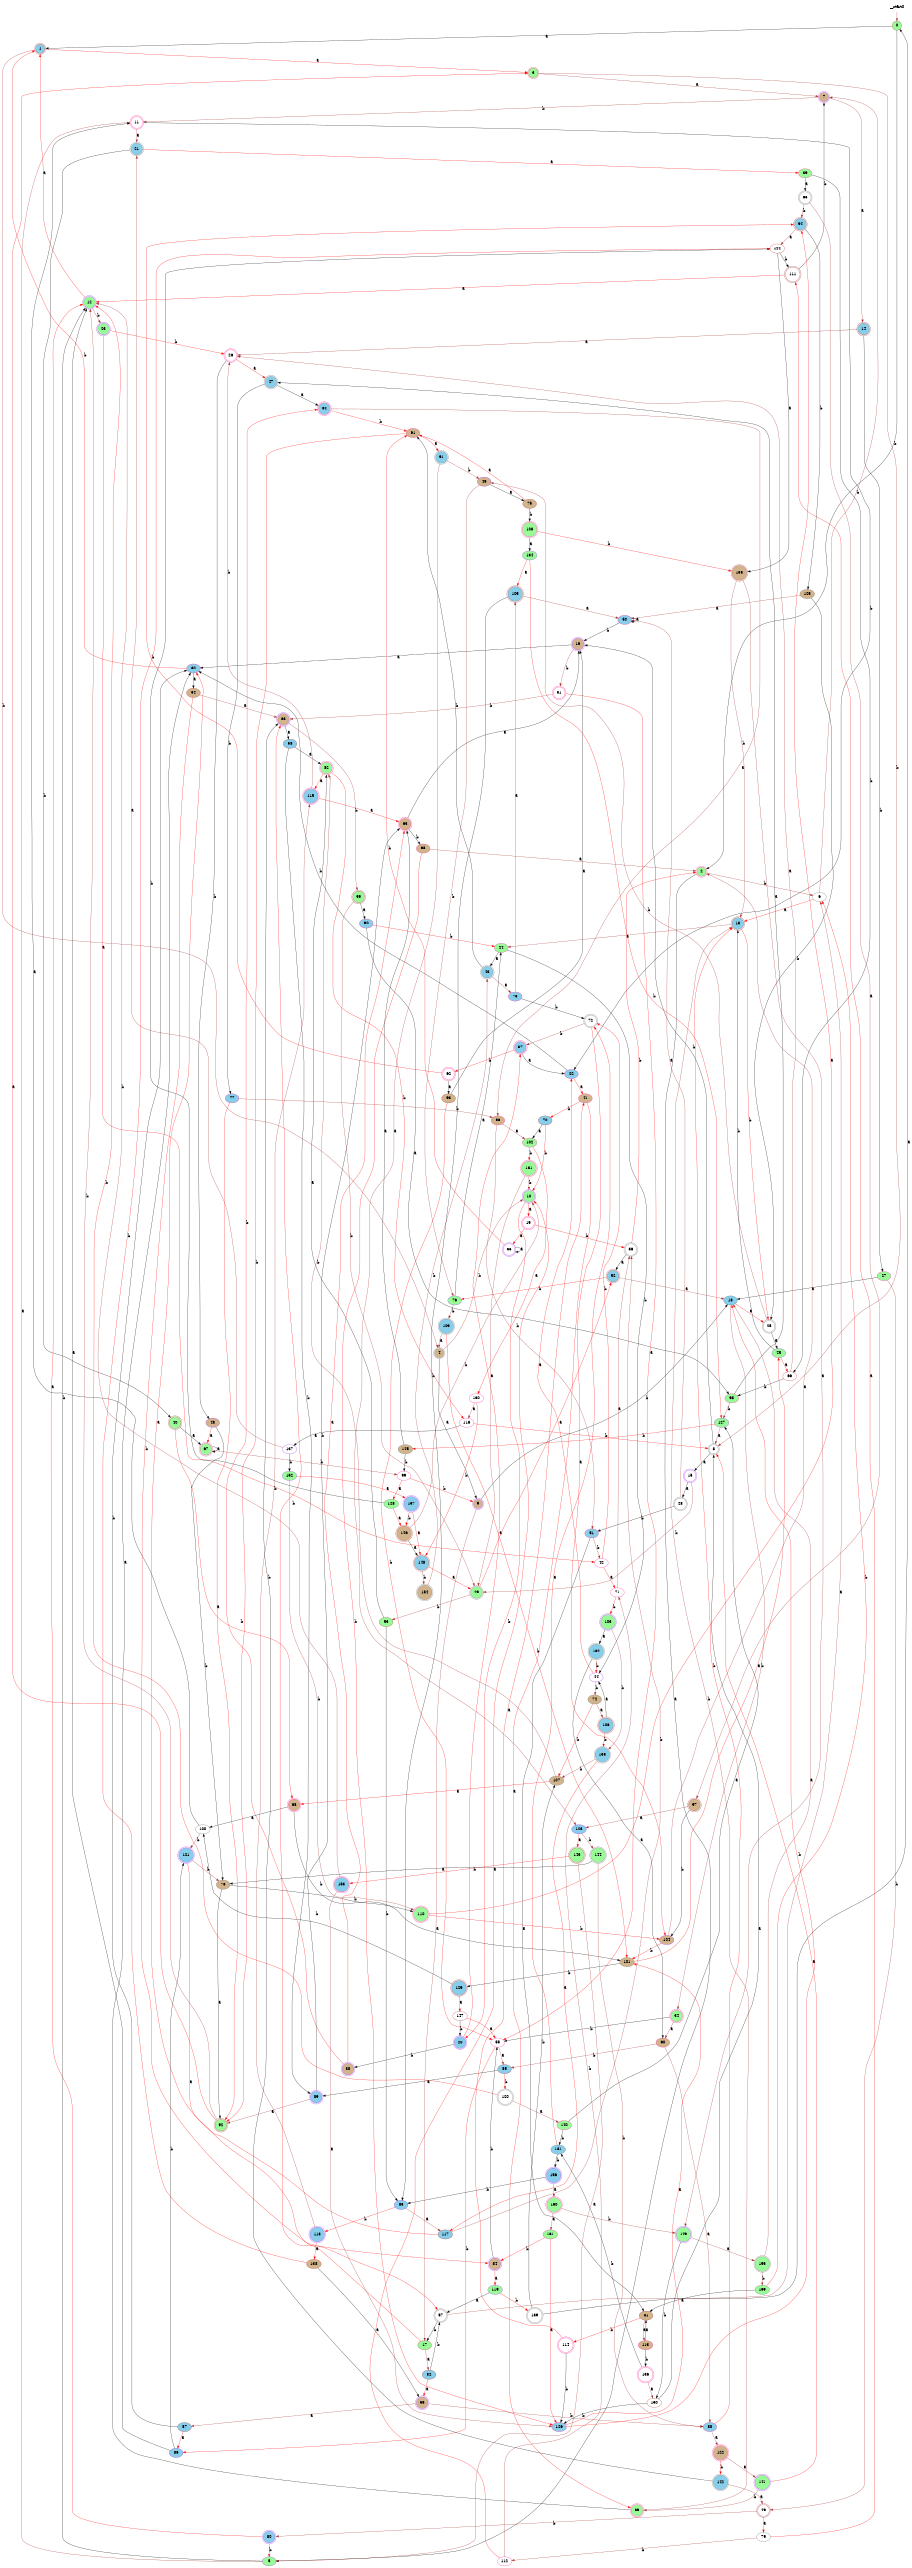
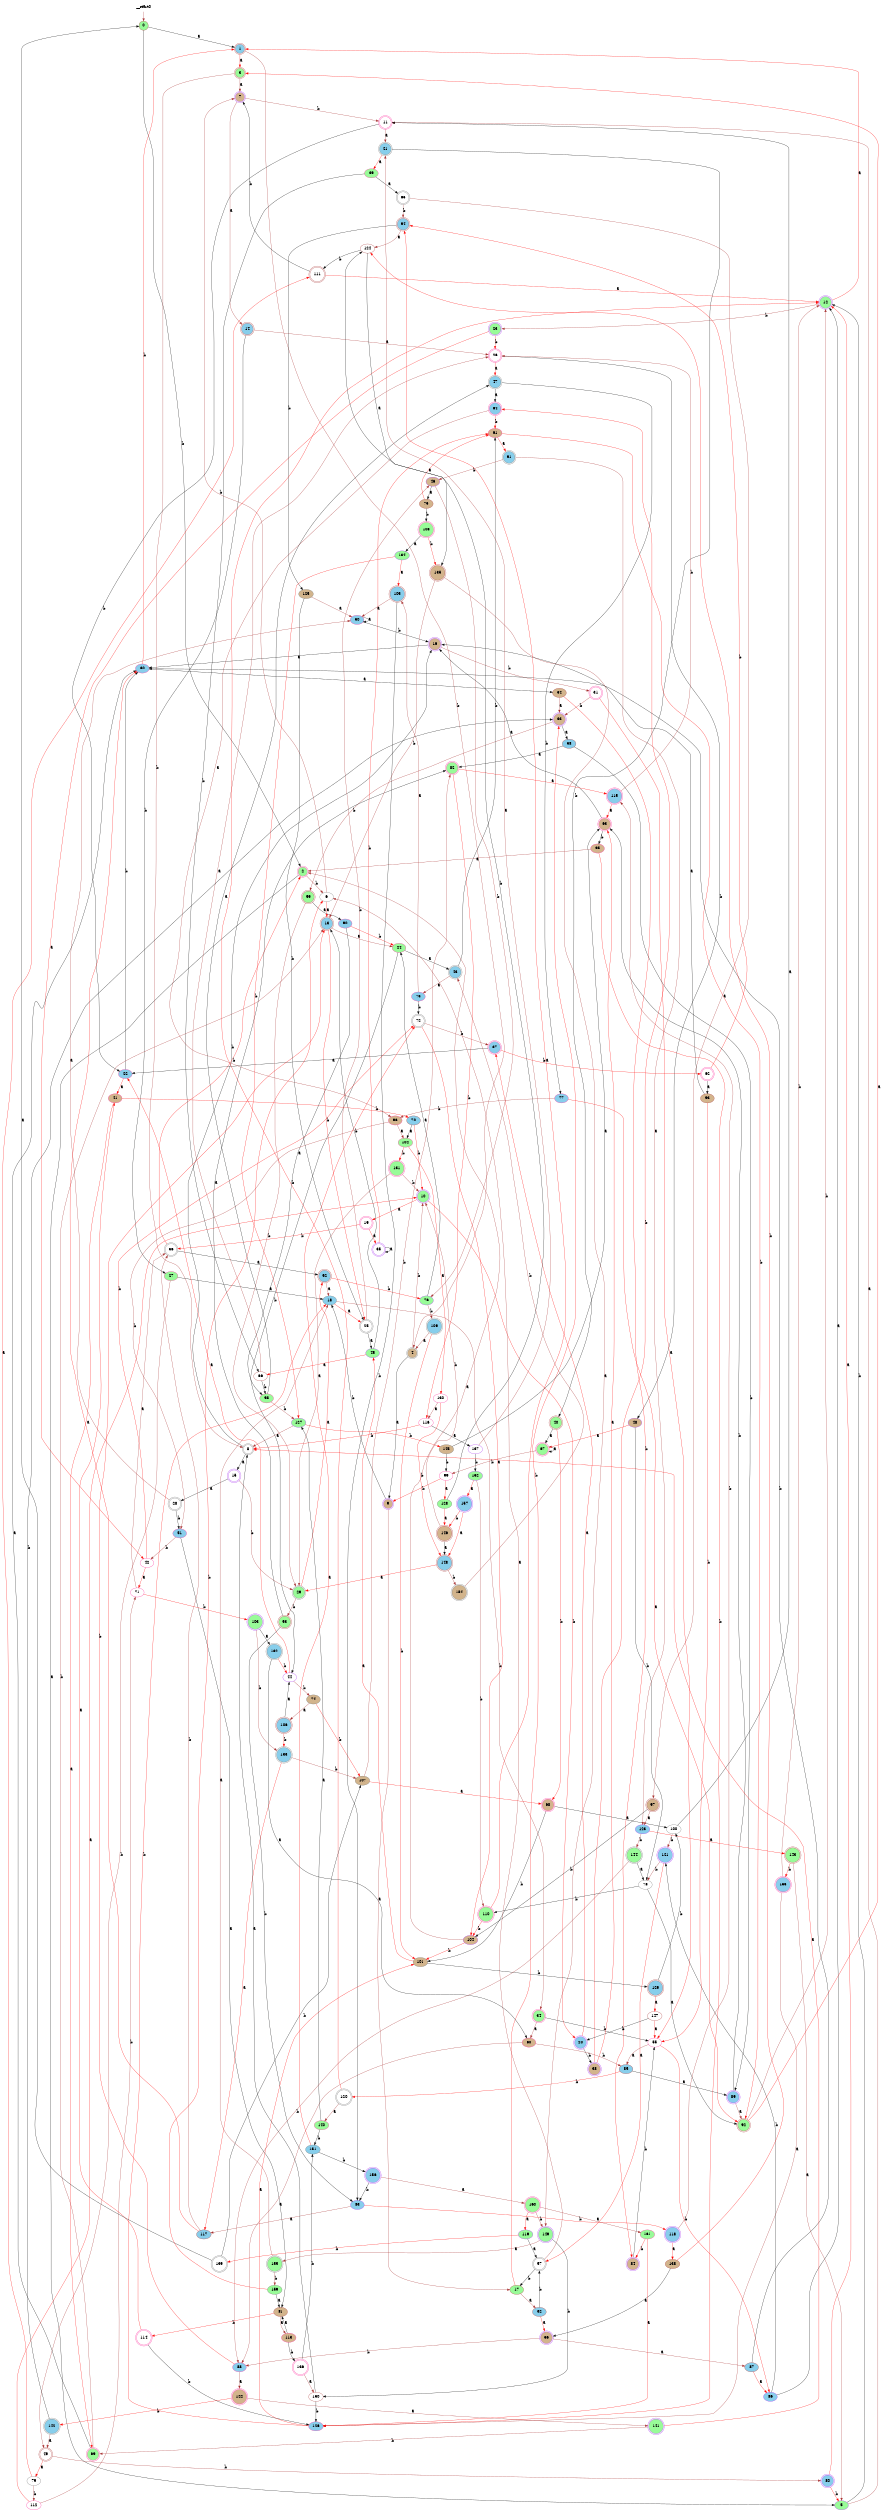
node "53": shape ellipse -> doublecircle
node "78": fillcolor tan -> white
edge "84" -> "119": now "160" -> "119"
